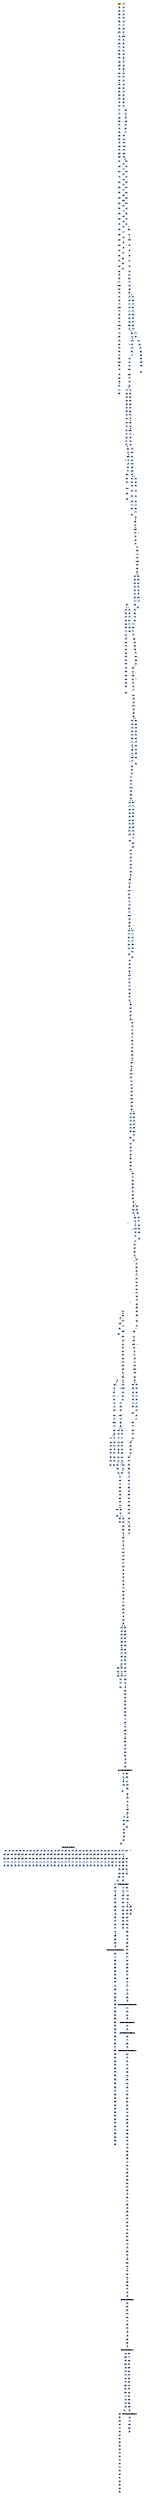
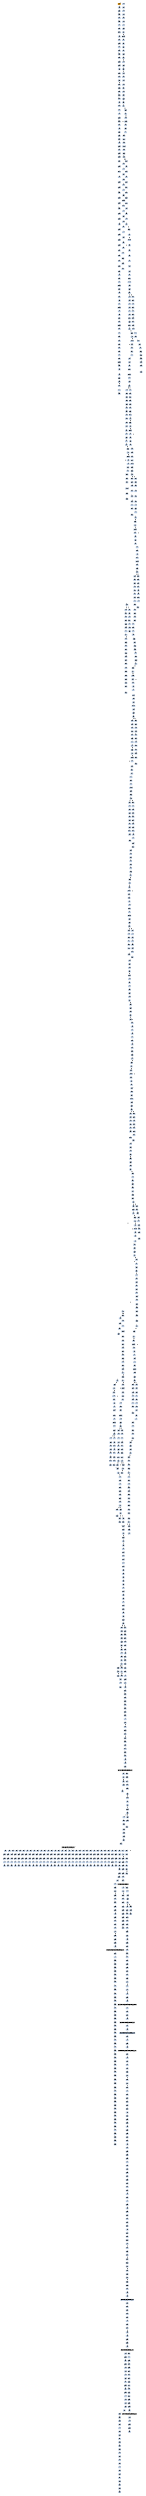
node "xorb": added
